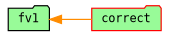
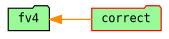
node "fv1": label "fv1" -> "fv4"
